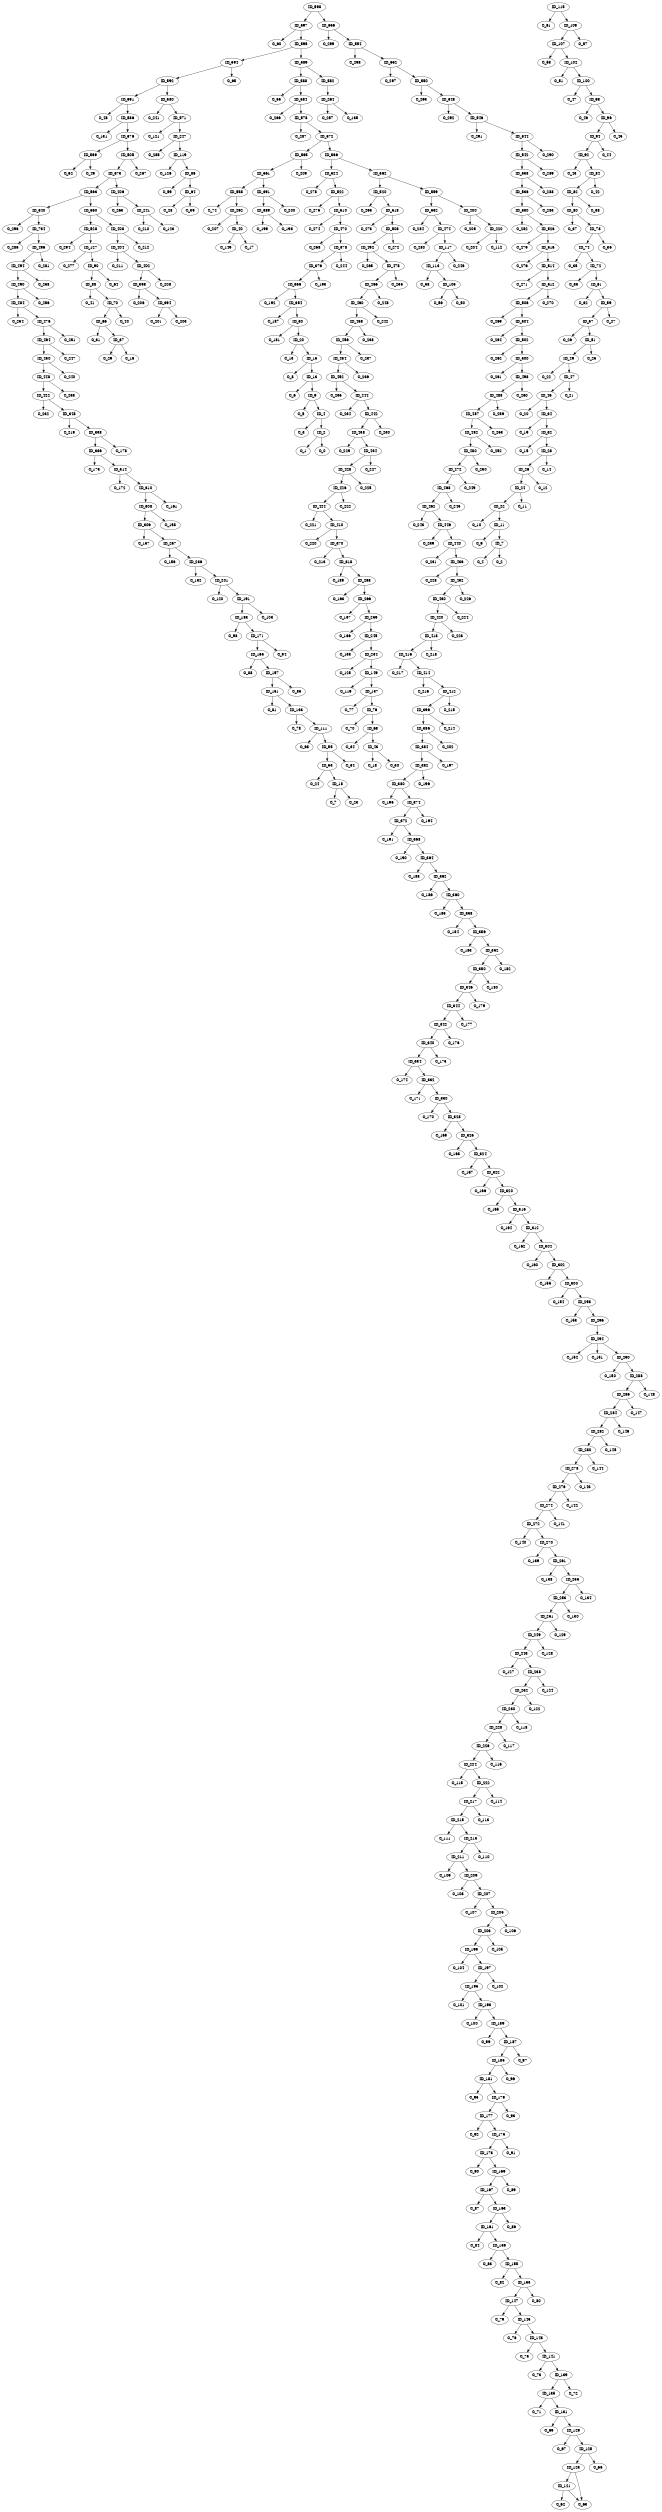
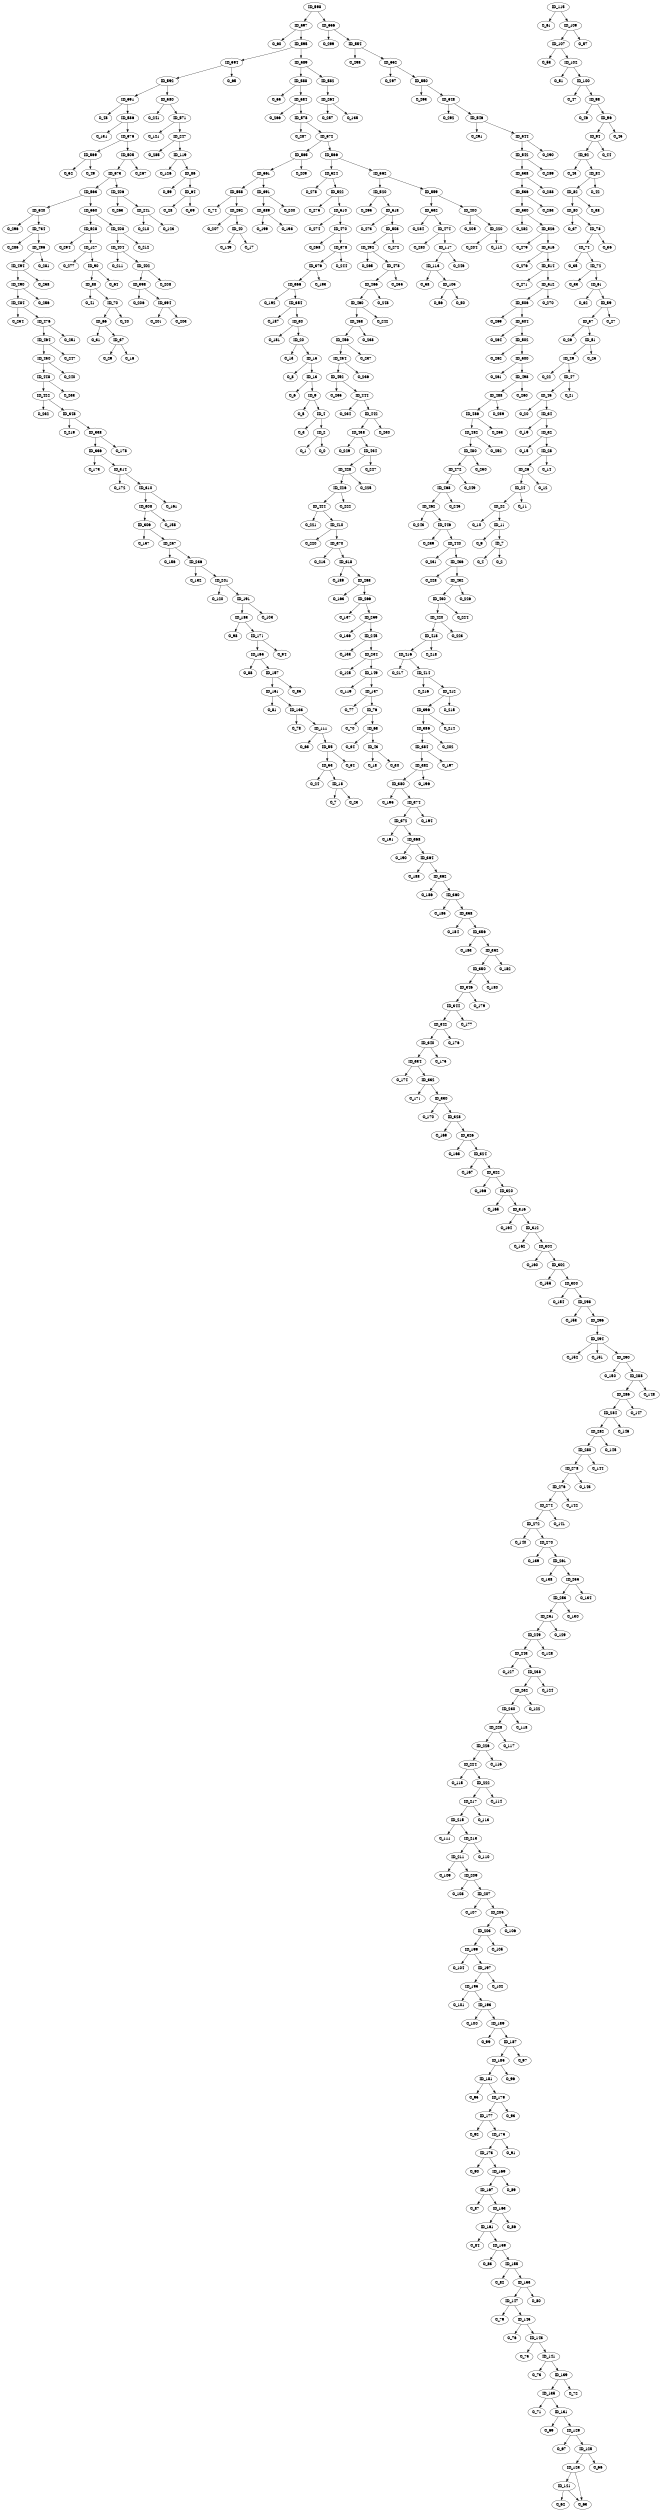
node "ID_487": label "ID_487" -> "ID_486"
